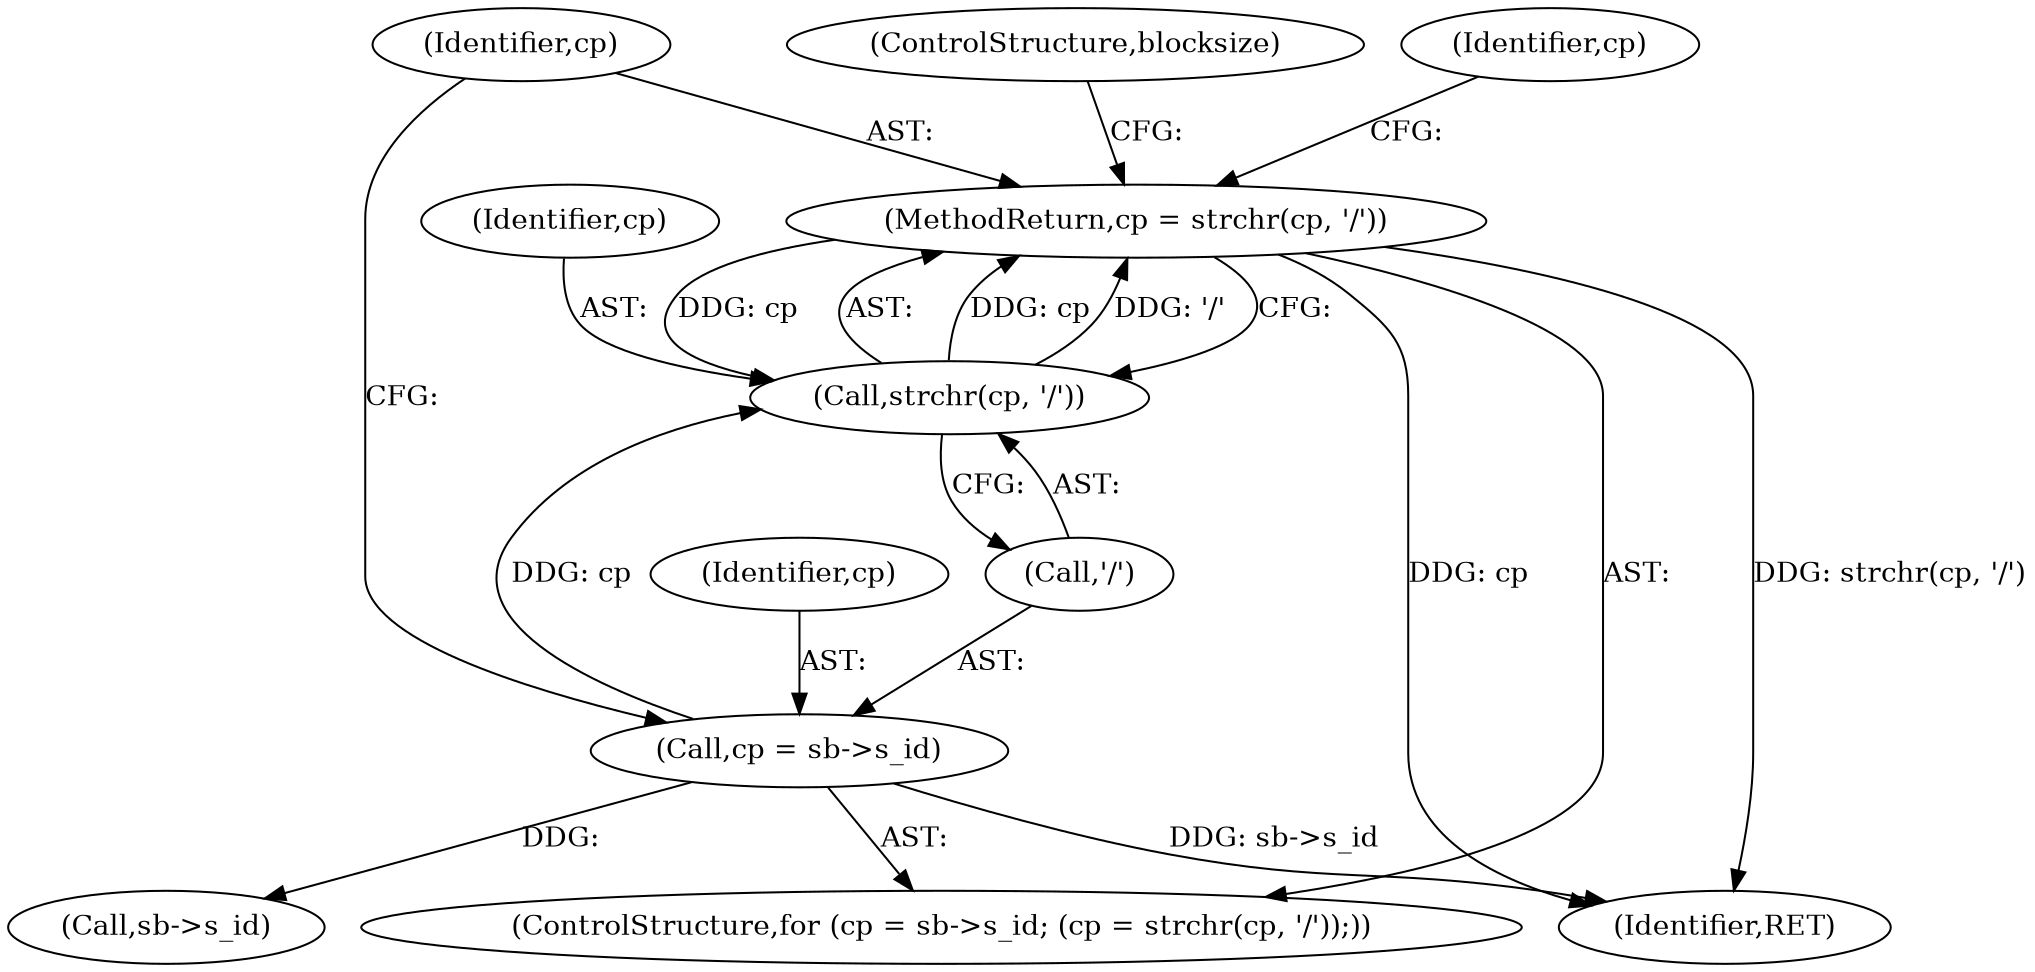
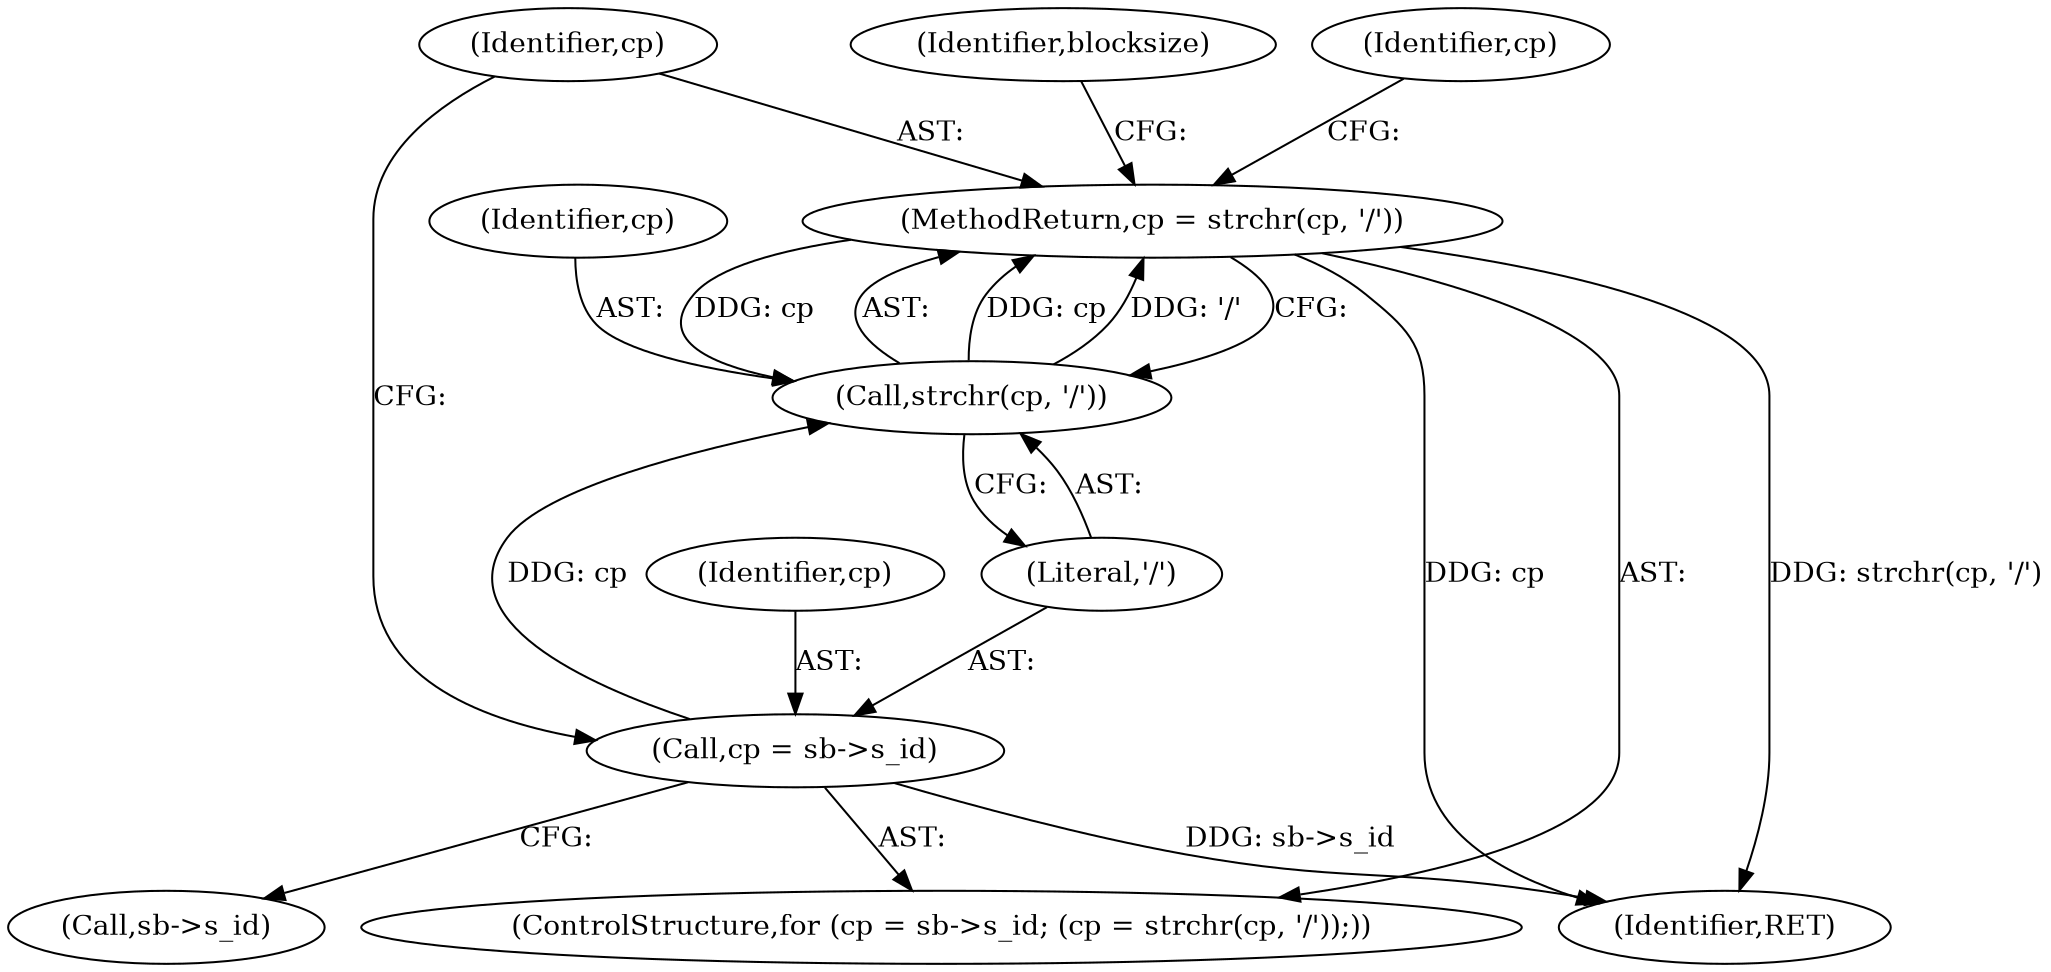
node "(ControlStructure,blocksize)": label "(ControlStructure,blocksize)" -> "(Identifier,blocksize)"
node "(Call,'/')": label "(Call,'/')" -> "(Literal,'/')"
edge "(Call,cp = sb->s_id)" -> "(Call,sb->s_id)": label "DDG: " -> "CFG: "
